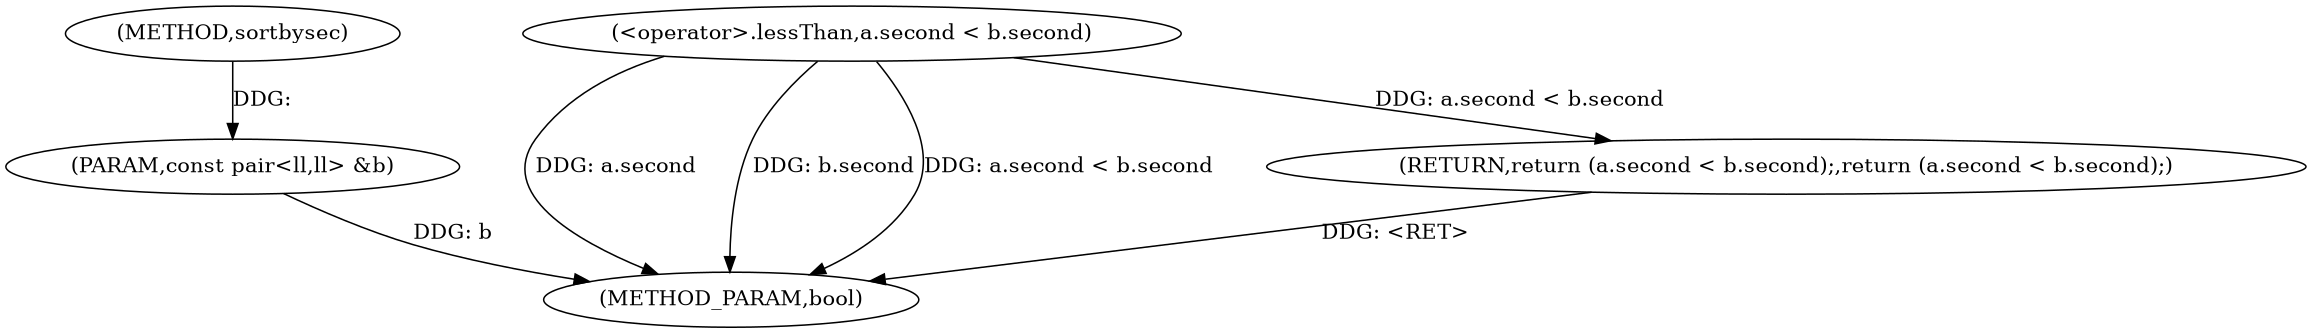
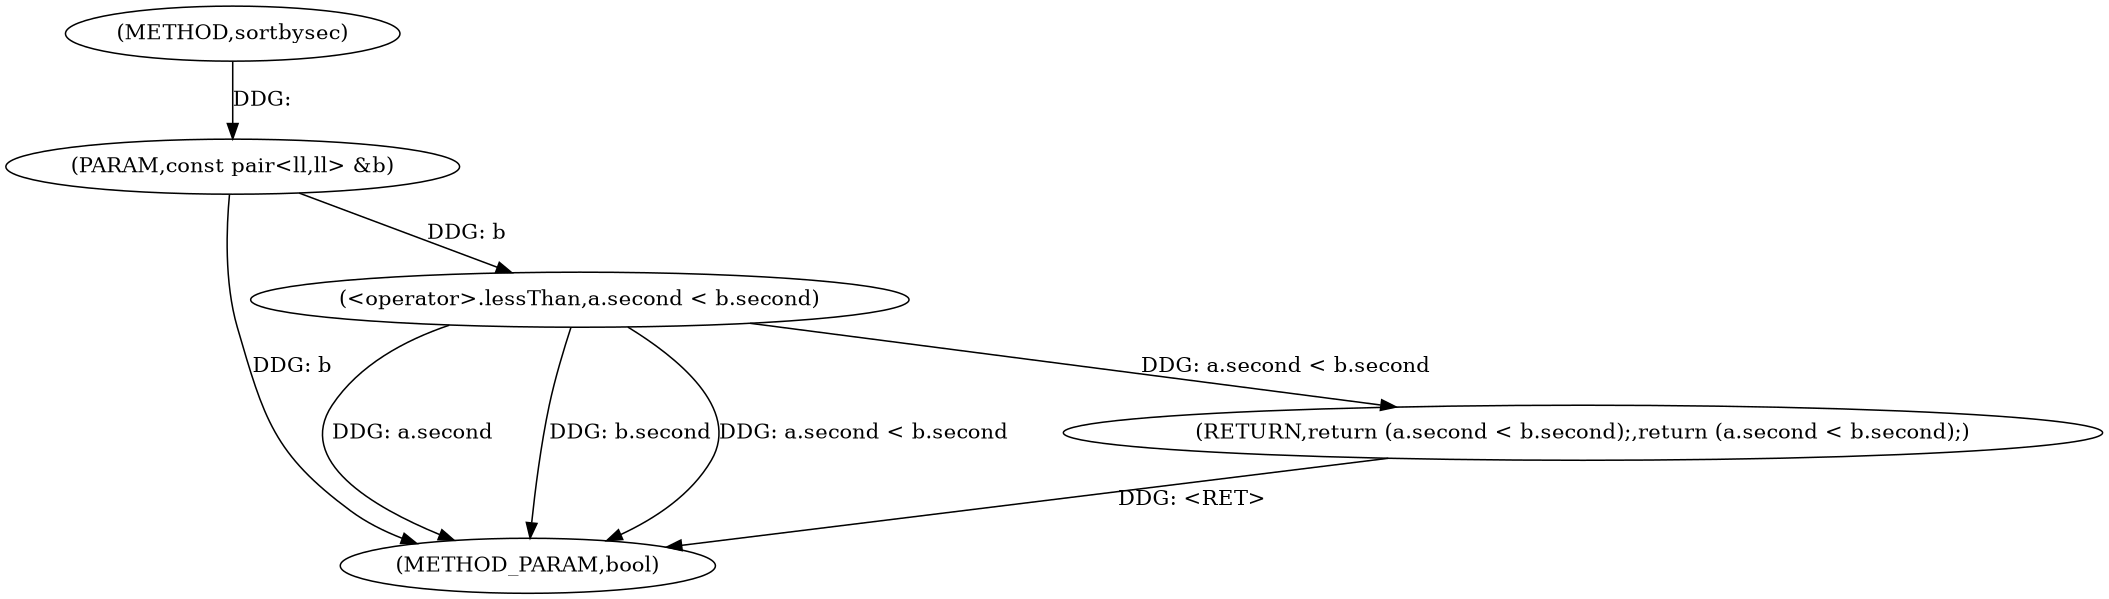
edge "(PARAM,const pair<ll,ll> &b)" -> "(<operator>.lessThan,a.second < b.second)": added, label "DDG: b"
